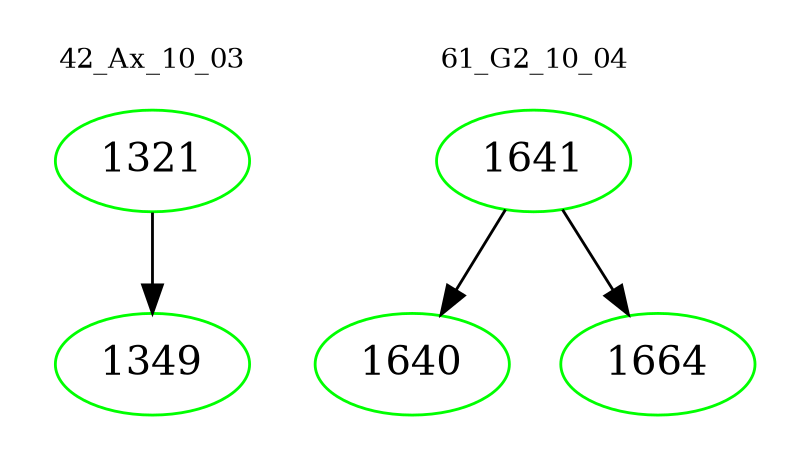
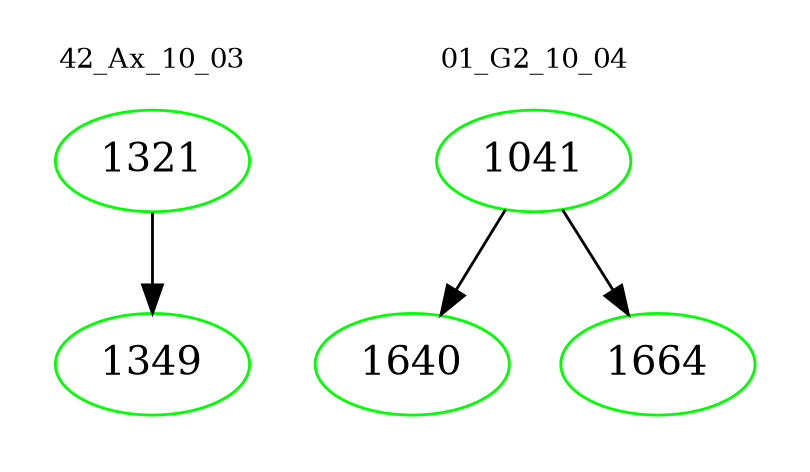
cluster "61_G2_10_04": label "61_G2_10_04" -> "01_G2_10_04"
node "1641": label "1641" -> "1041"
